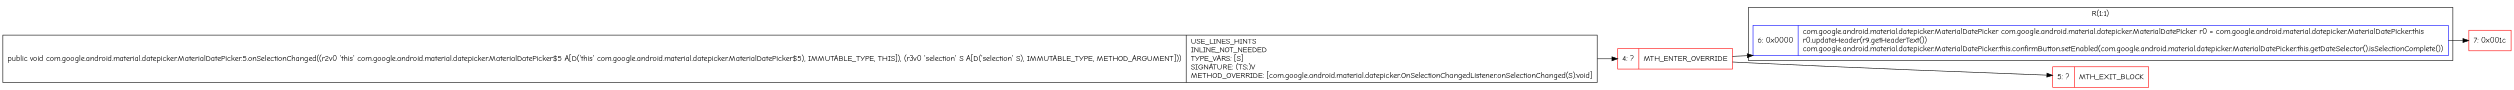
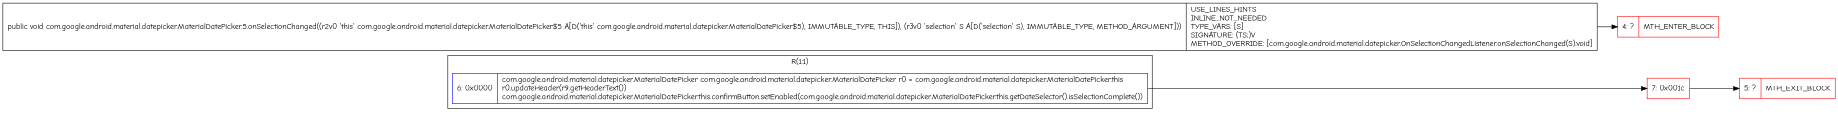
edge "4: ?" -> "6: 0x0000": removed
node "4: ?": text "MTH_ENTER_OVERRIDE" -> "MTH_ENTER_BLOCK"
edge "4: ?" -> "5: ?": now "7: 0x001c" -> "5: ?"
